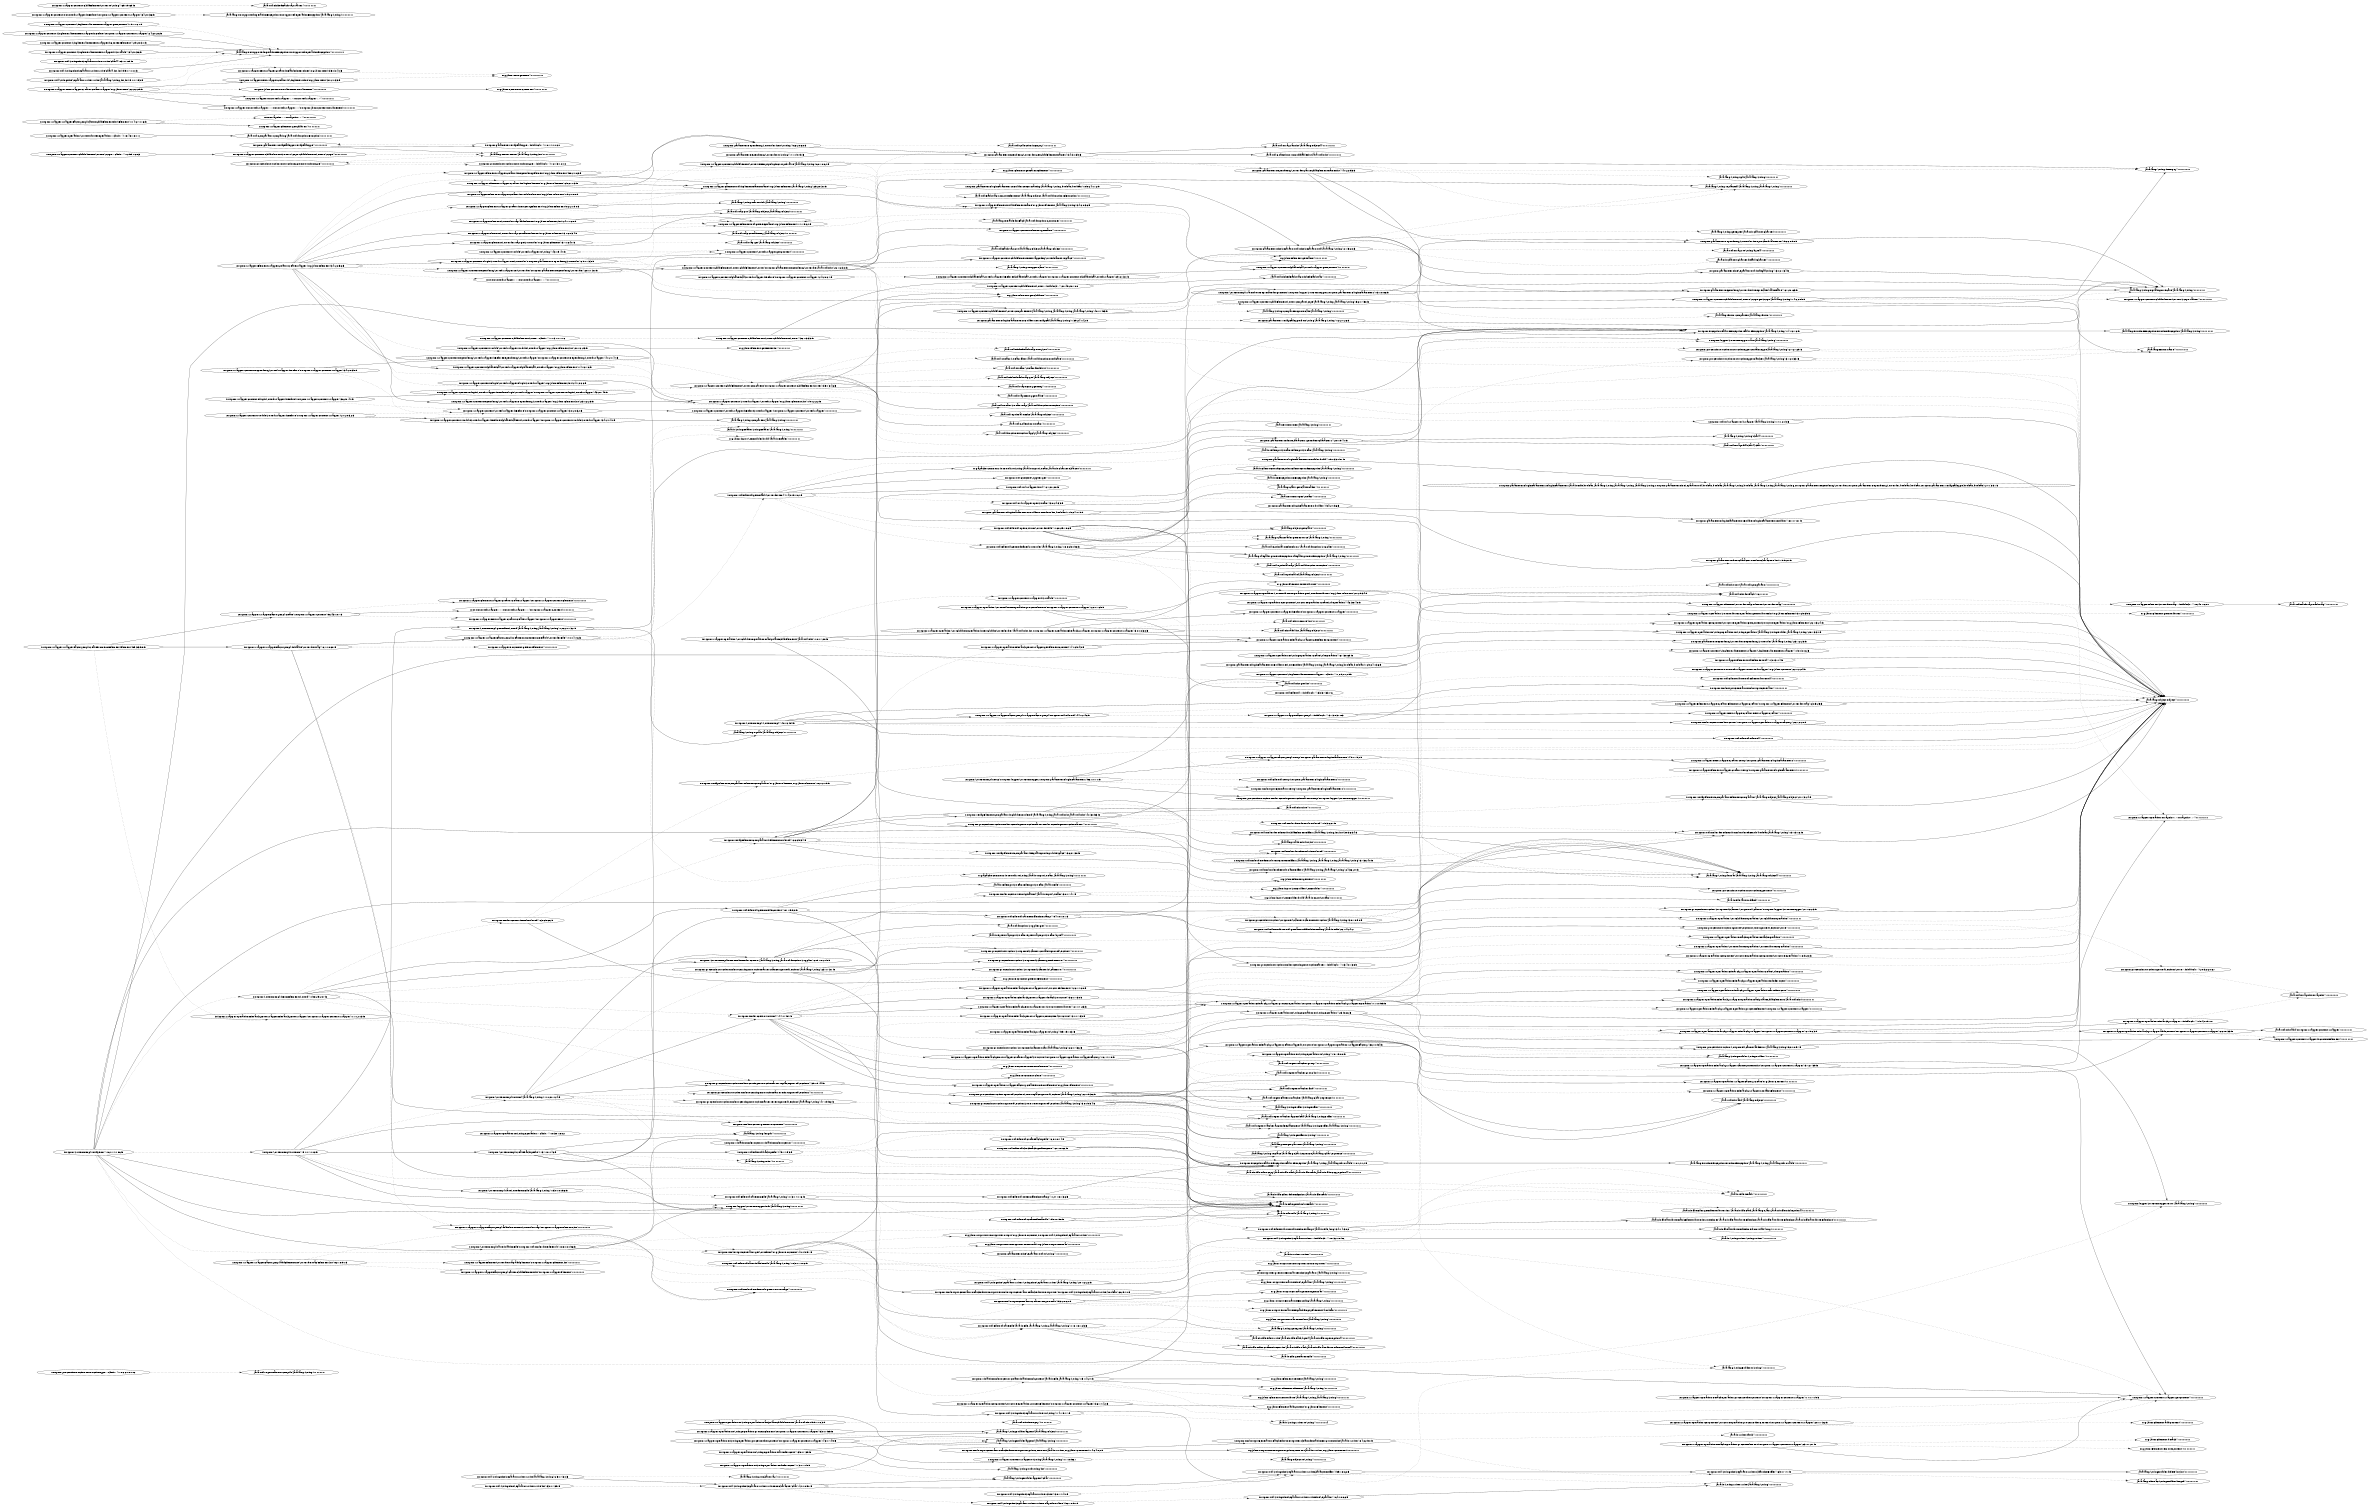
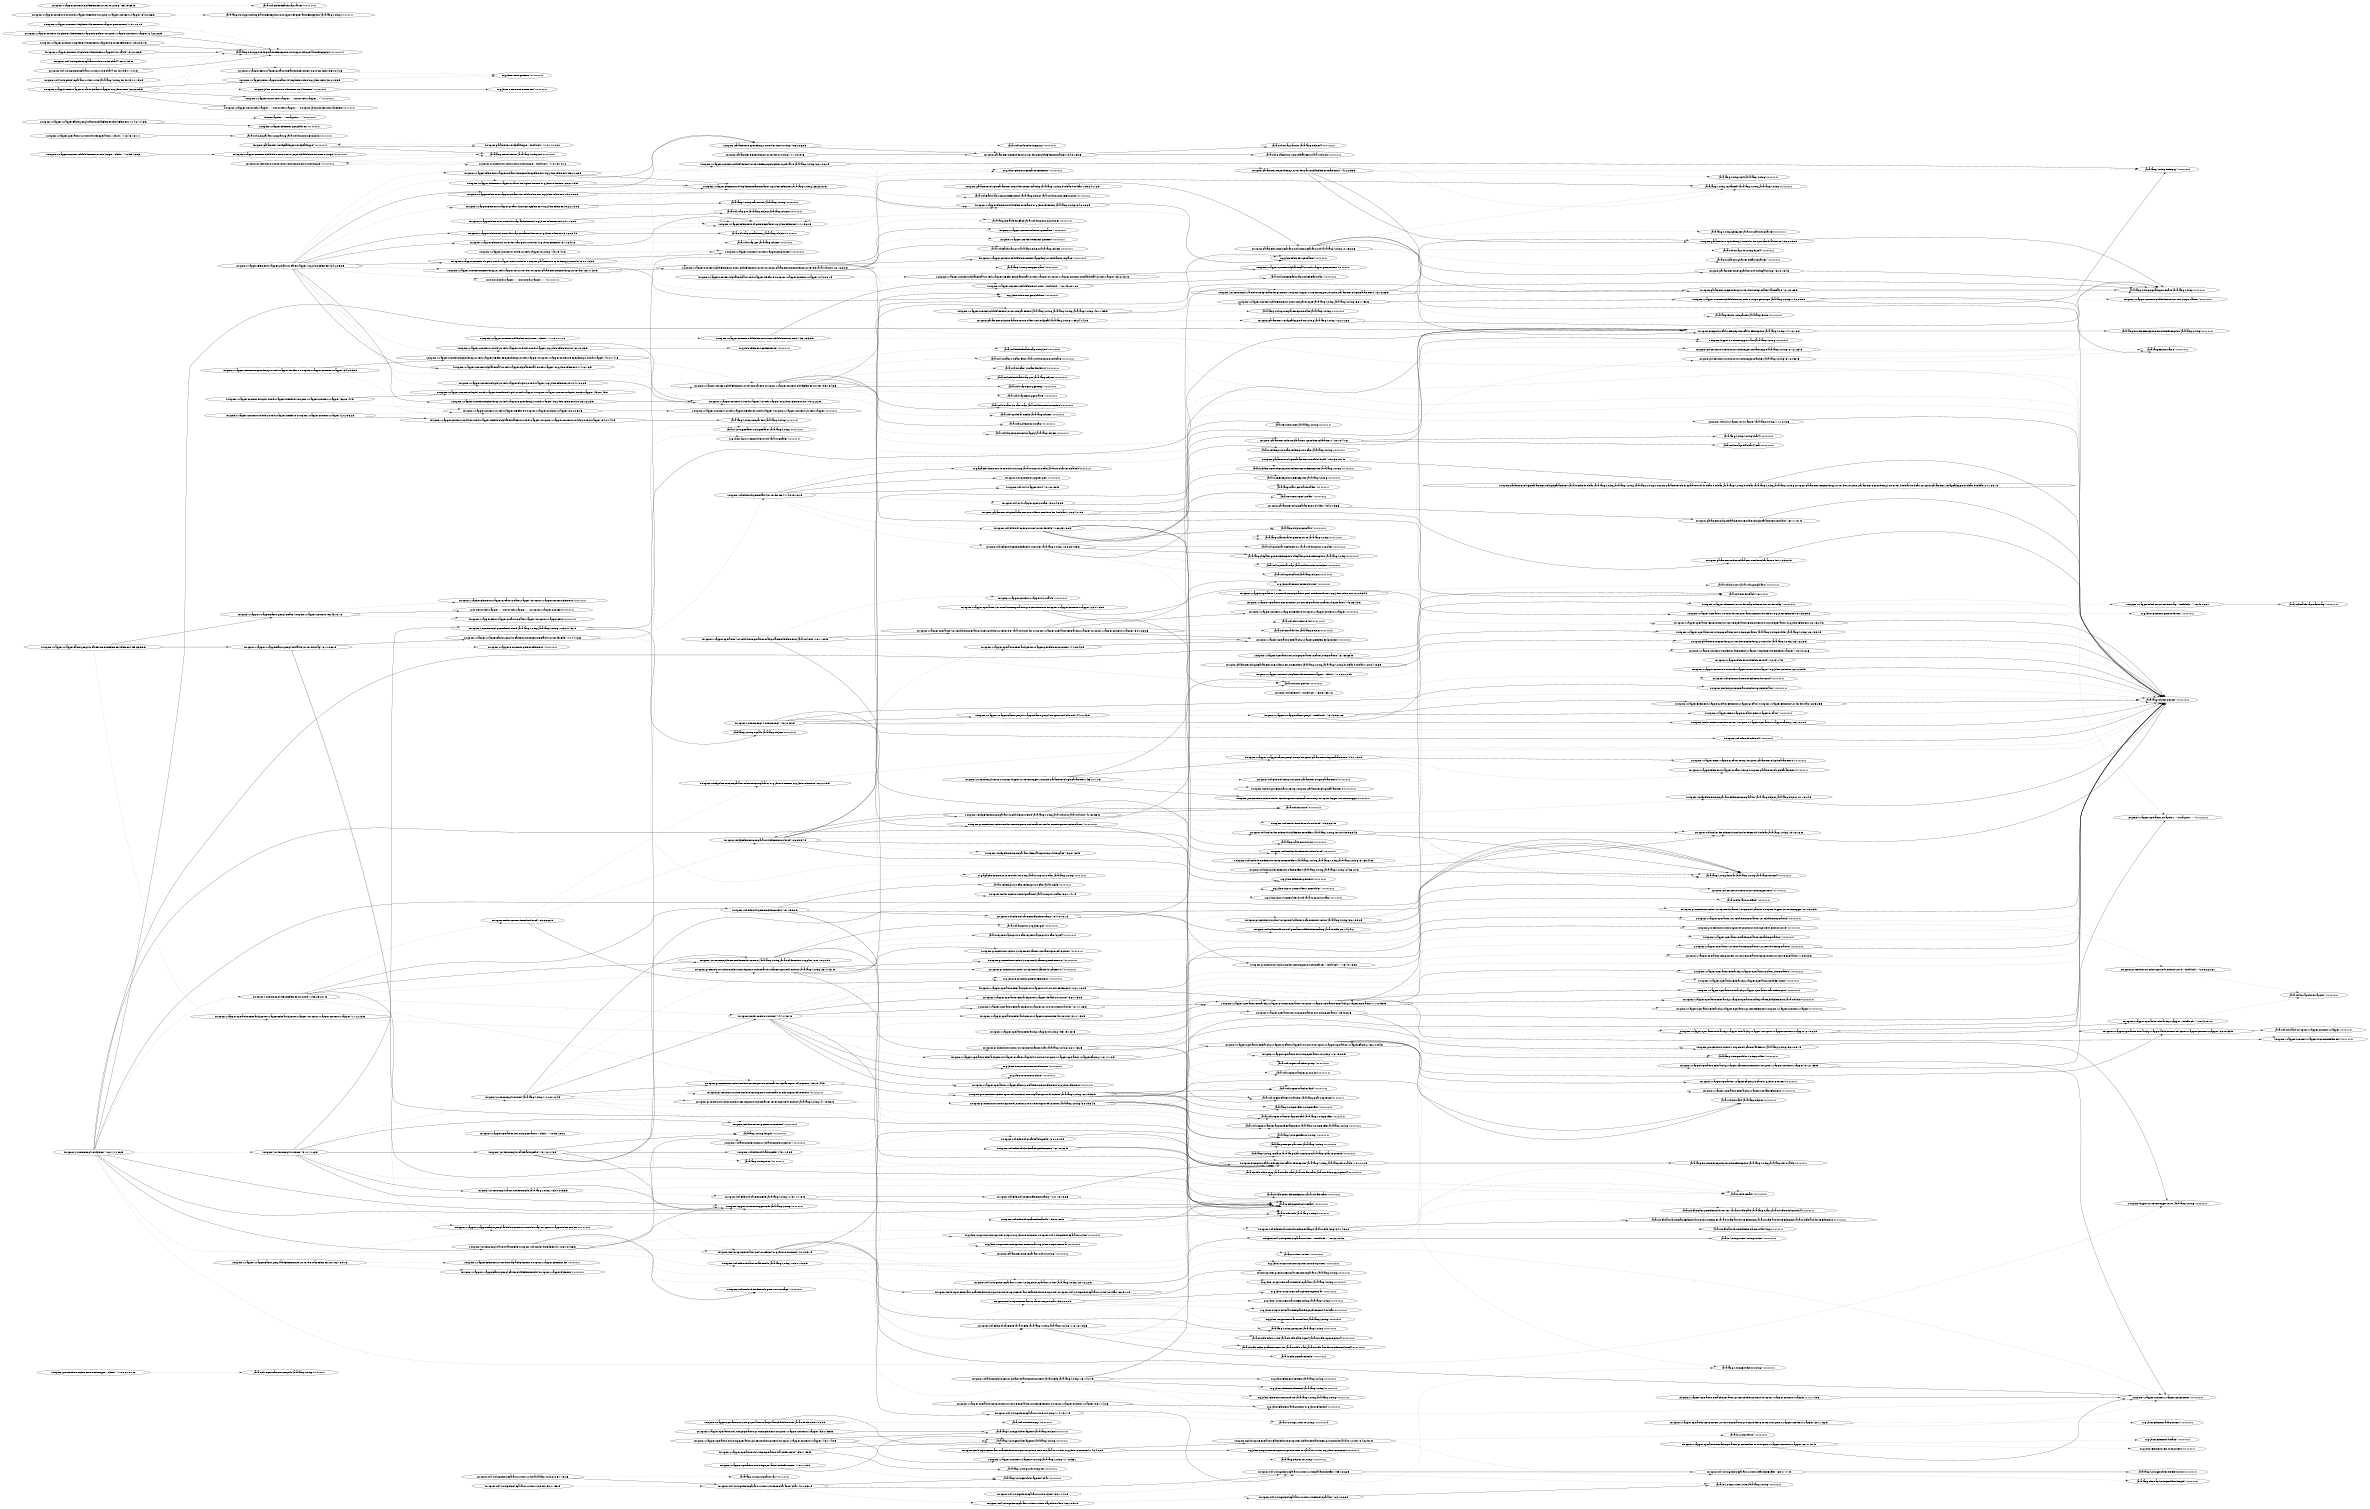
node "sortpom.wrapper.content.element.getText():-1:-1:-1:-1": added
node "sortpom.util.FileUtil.createBackupFile():68:18:74:5": label "sortpom.util.FileUtil.createBackupFile():68:18:74:5" -> "sortpom.util.FileUtil.createBackupFile():68:18:79:5"
